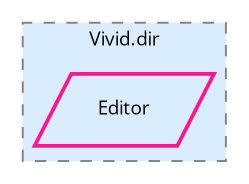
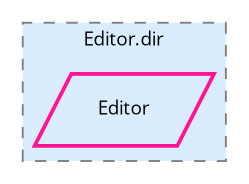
cluster "Vivid.dir": label "Vivid.dir" -> "Editor.dir"
